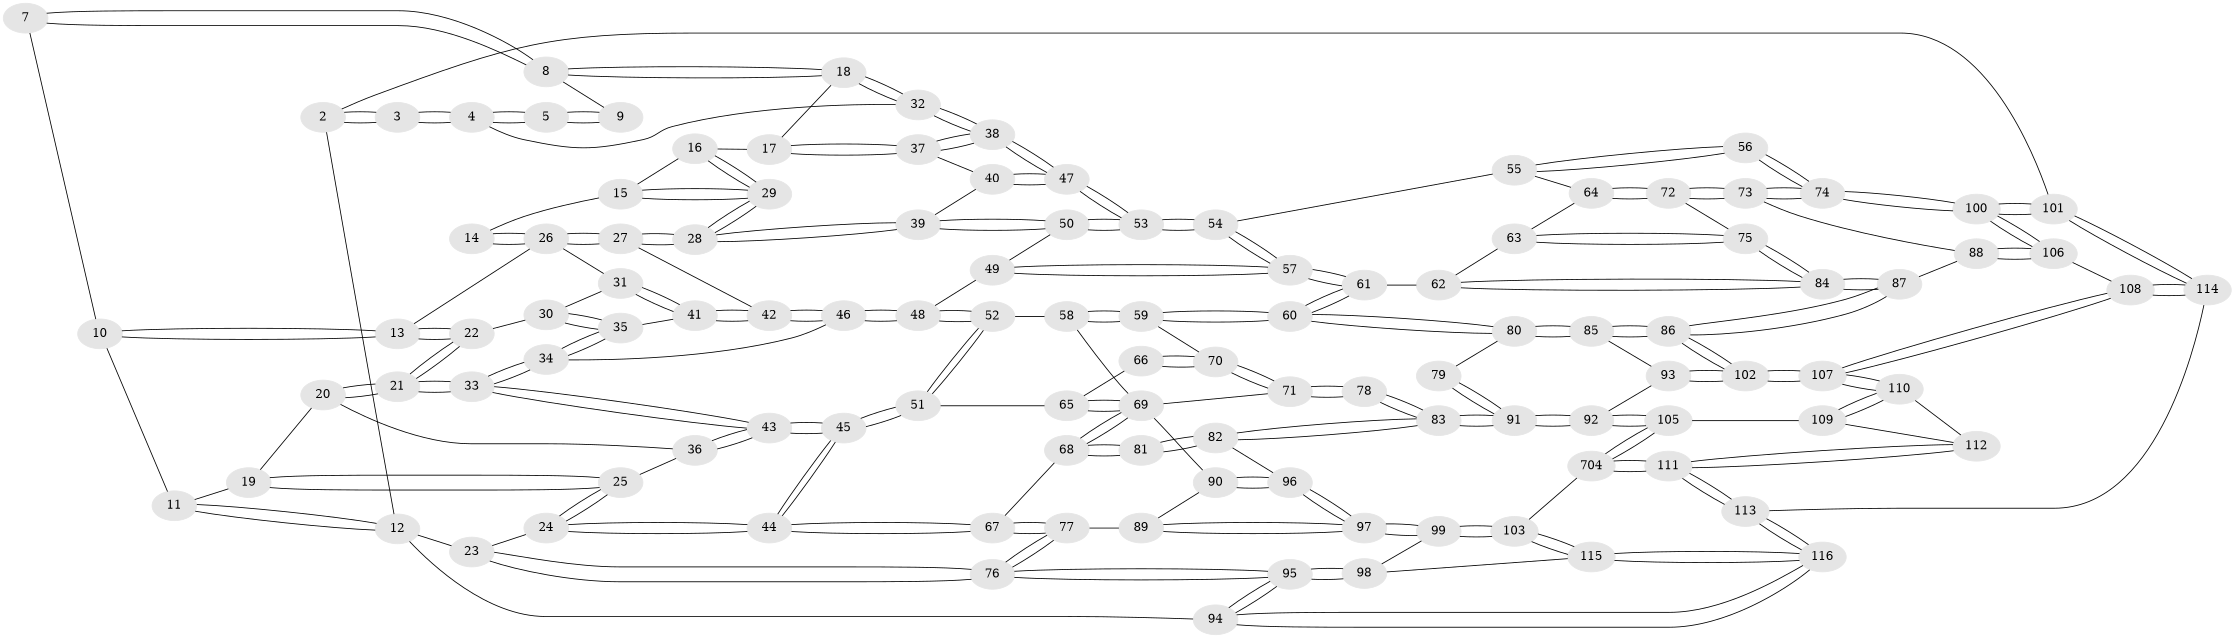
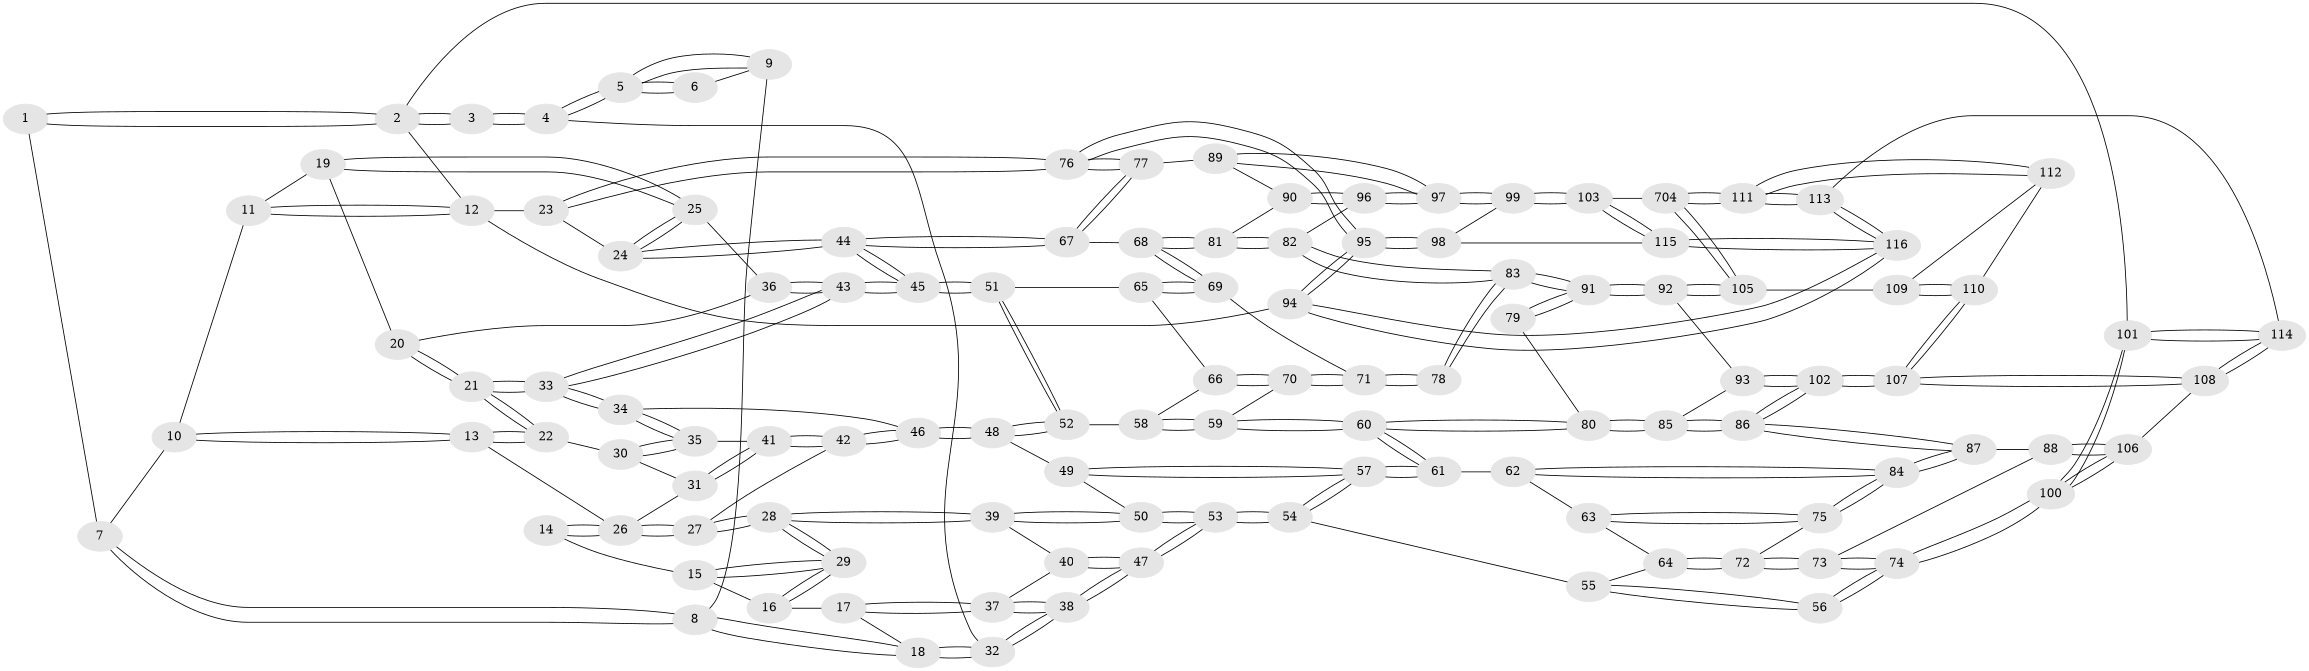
node "6": added
node "1": added
edge "58" -- "69": now "58" -- "66"
edge "69" -- "90": now "81" -- "90"
